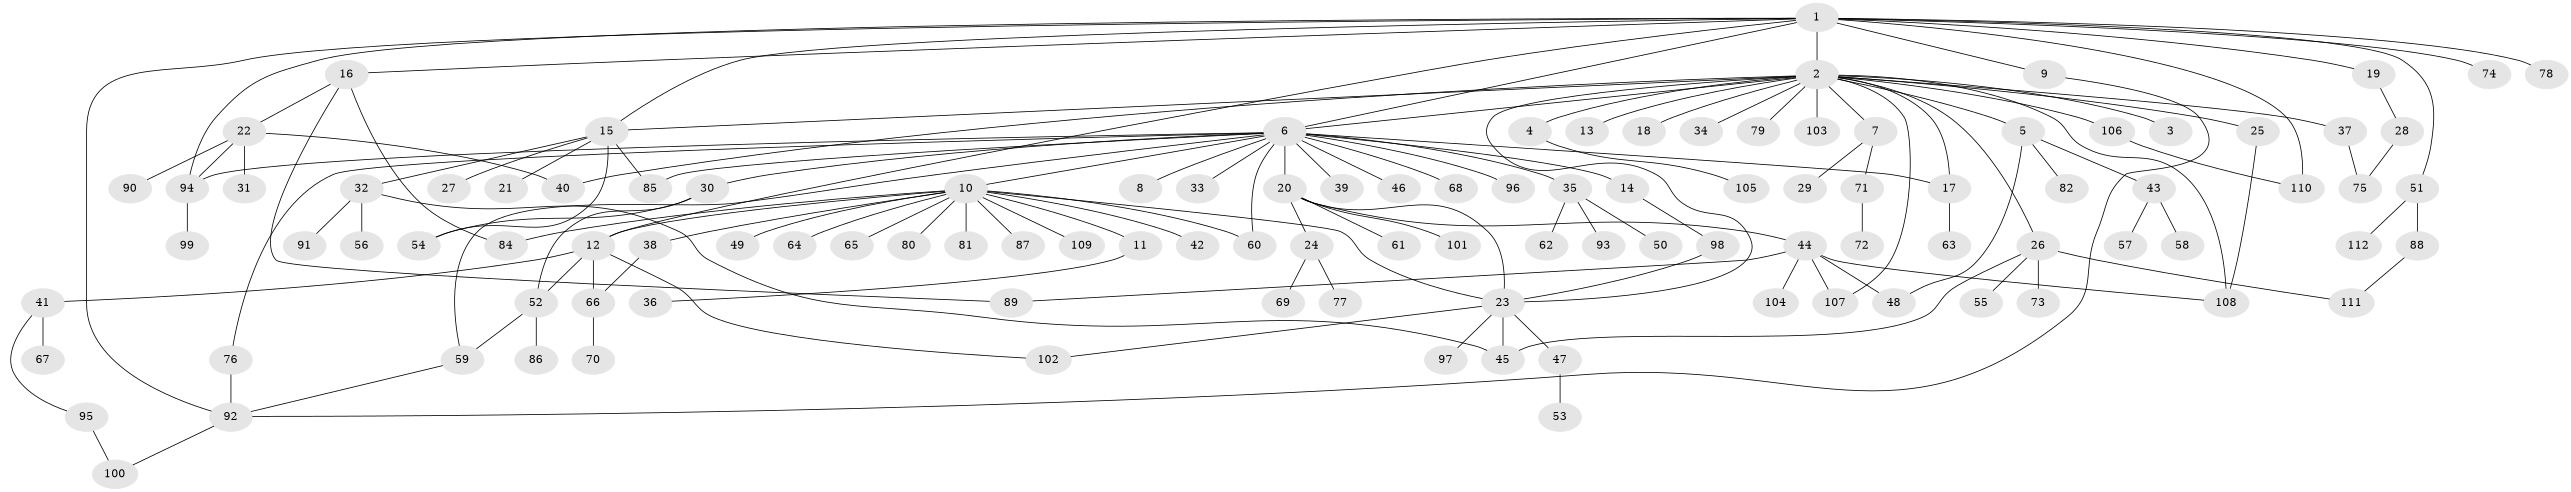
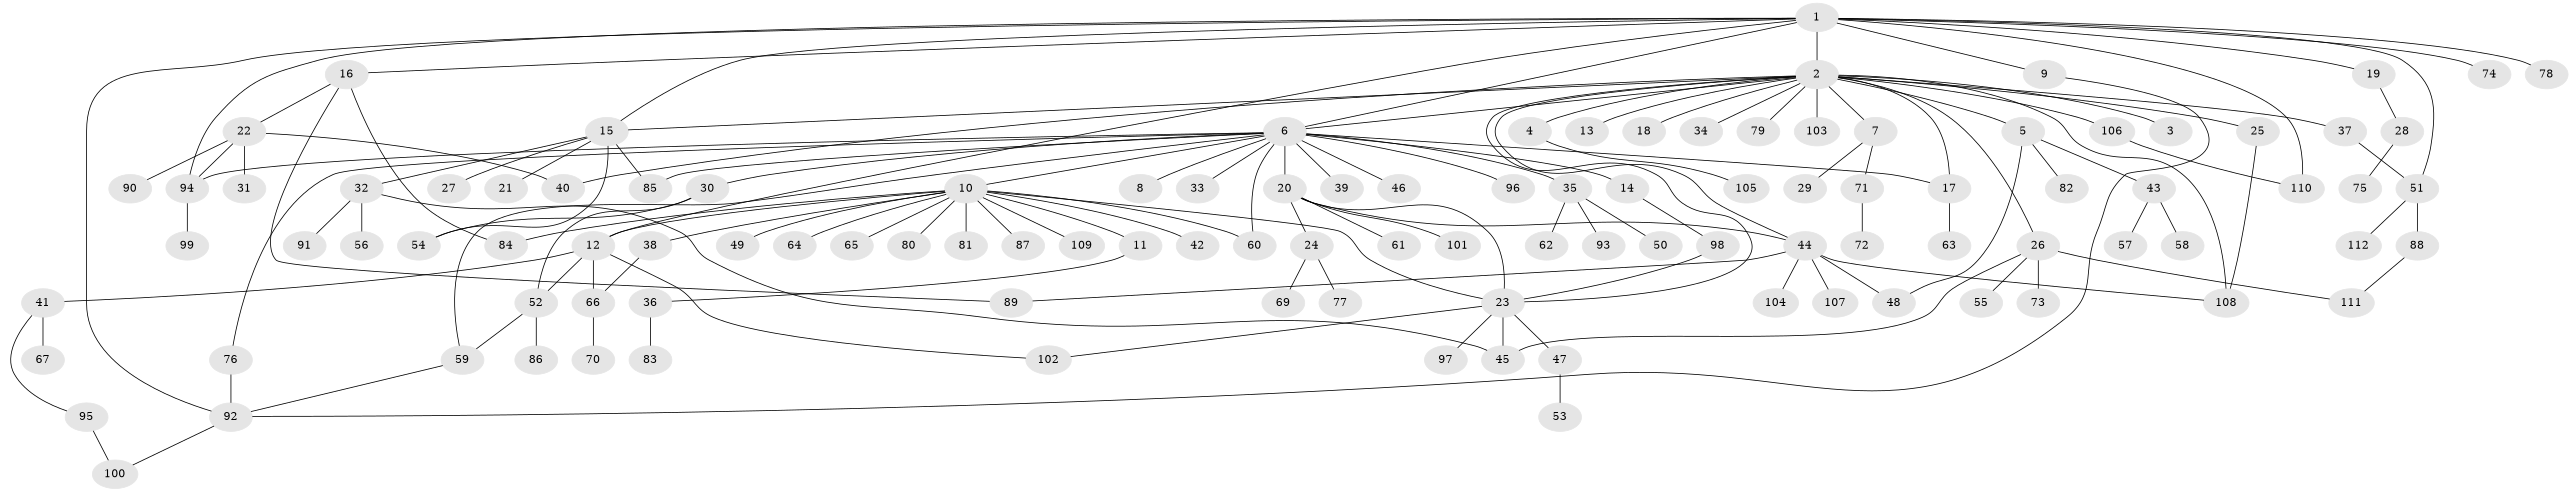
edge "37" -- "75": now "37" -- "51"
edge "2" -- "107": now "2" -- "44"
node "68": removed
node "83": added
